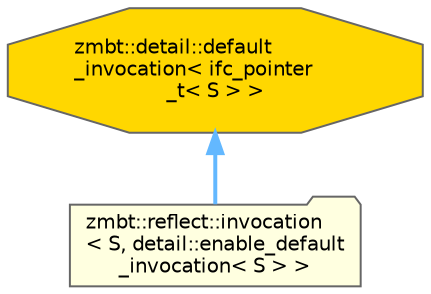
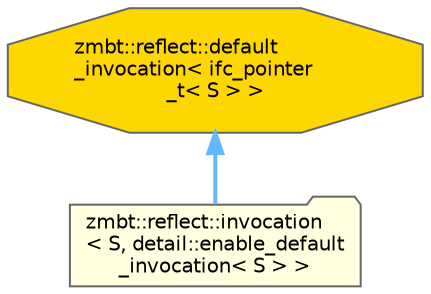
node "zmbt::detail::default _invocation< ifc_pointer _t< S > >": label "zmbt::detail::default _invocation< ifc_pointer _t< S > >" -> "zmbt::reflect::default _invocation< ifc_pointer _t< S > >"
